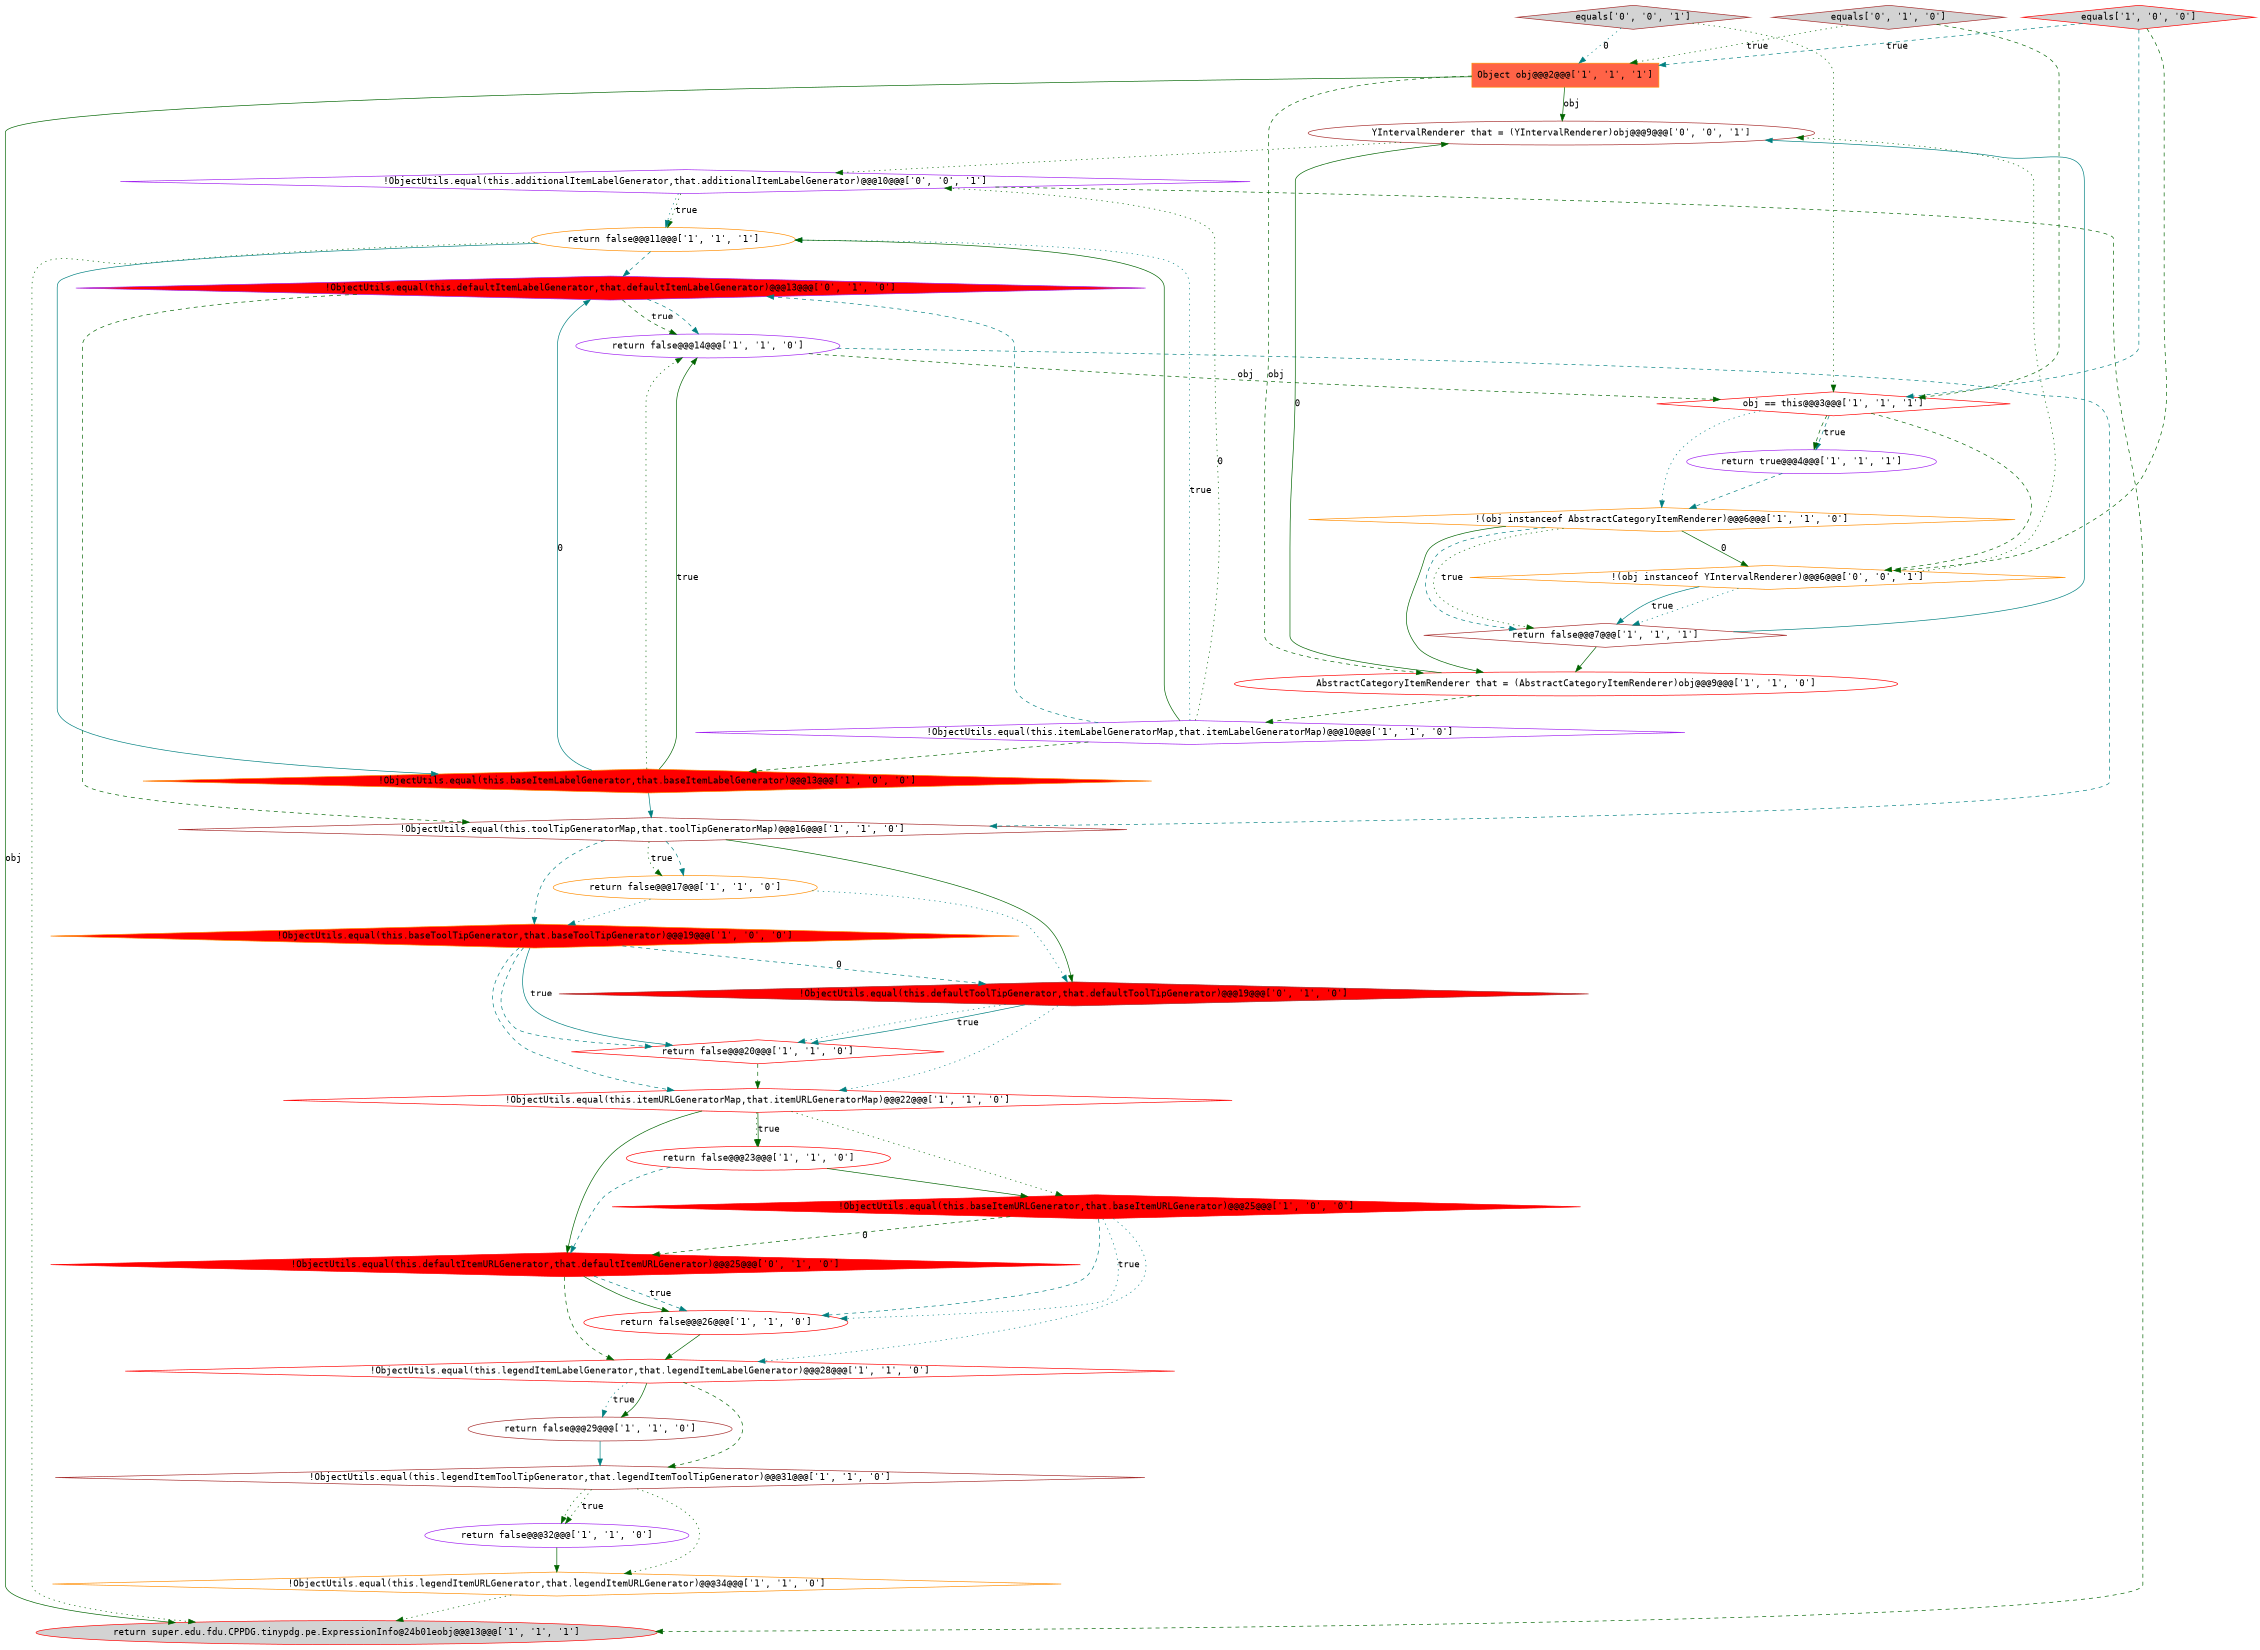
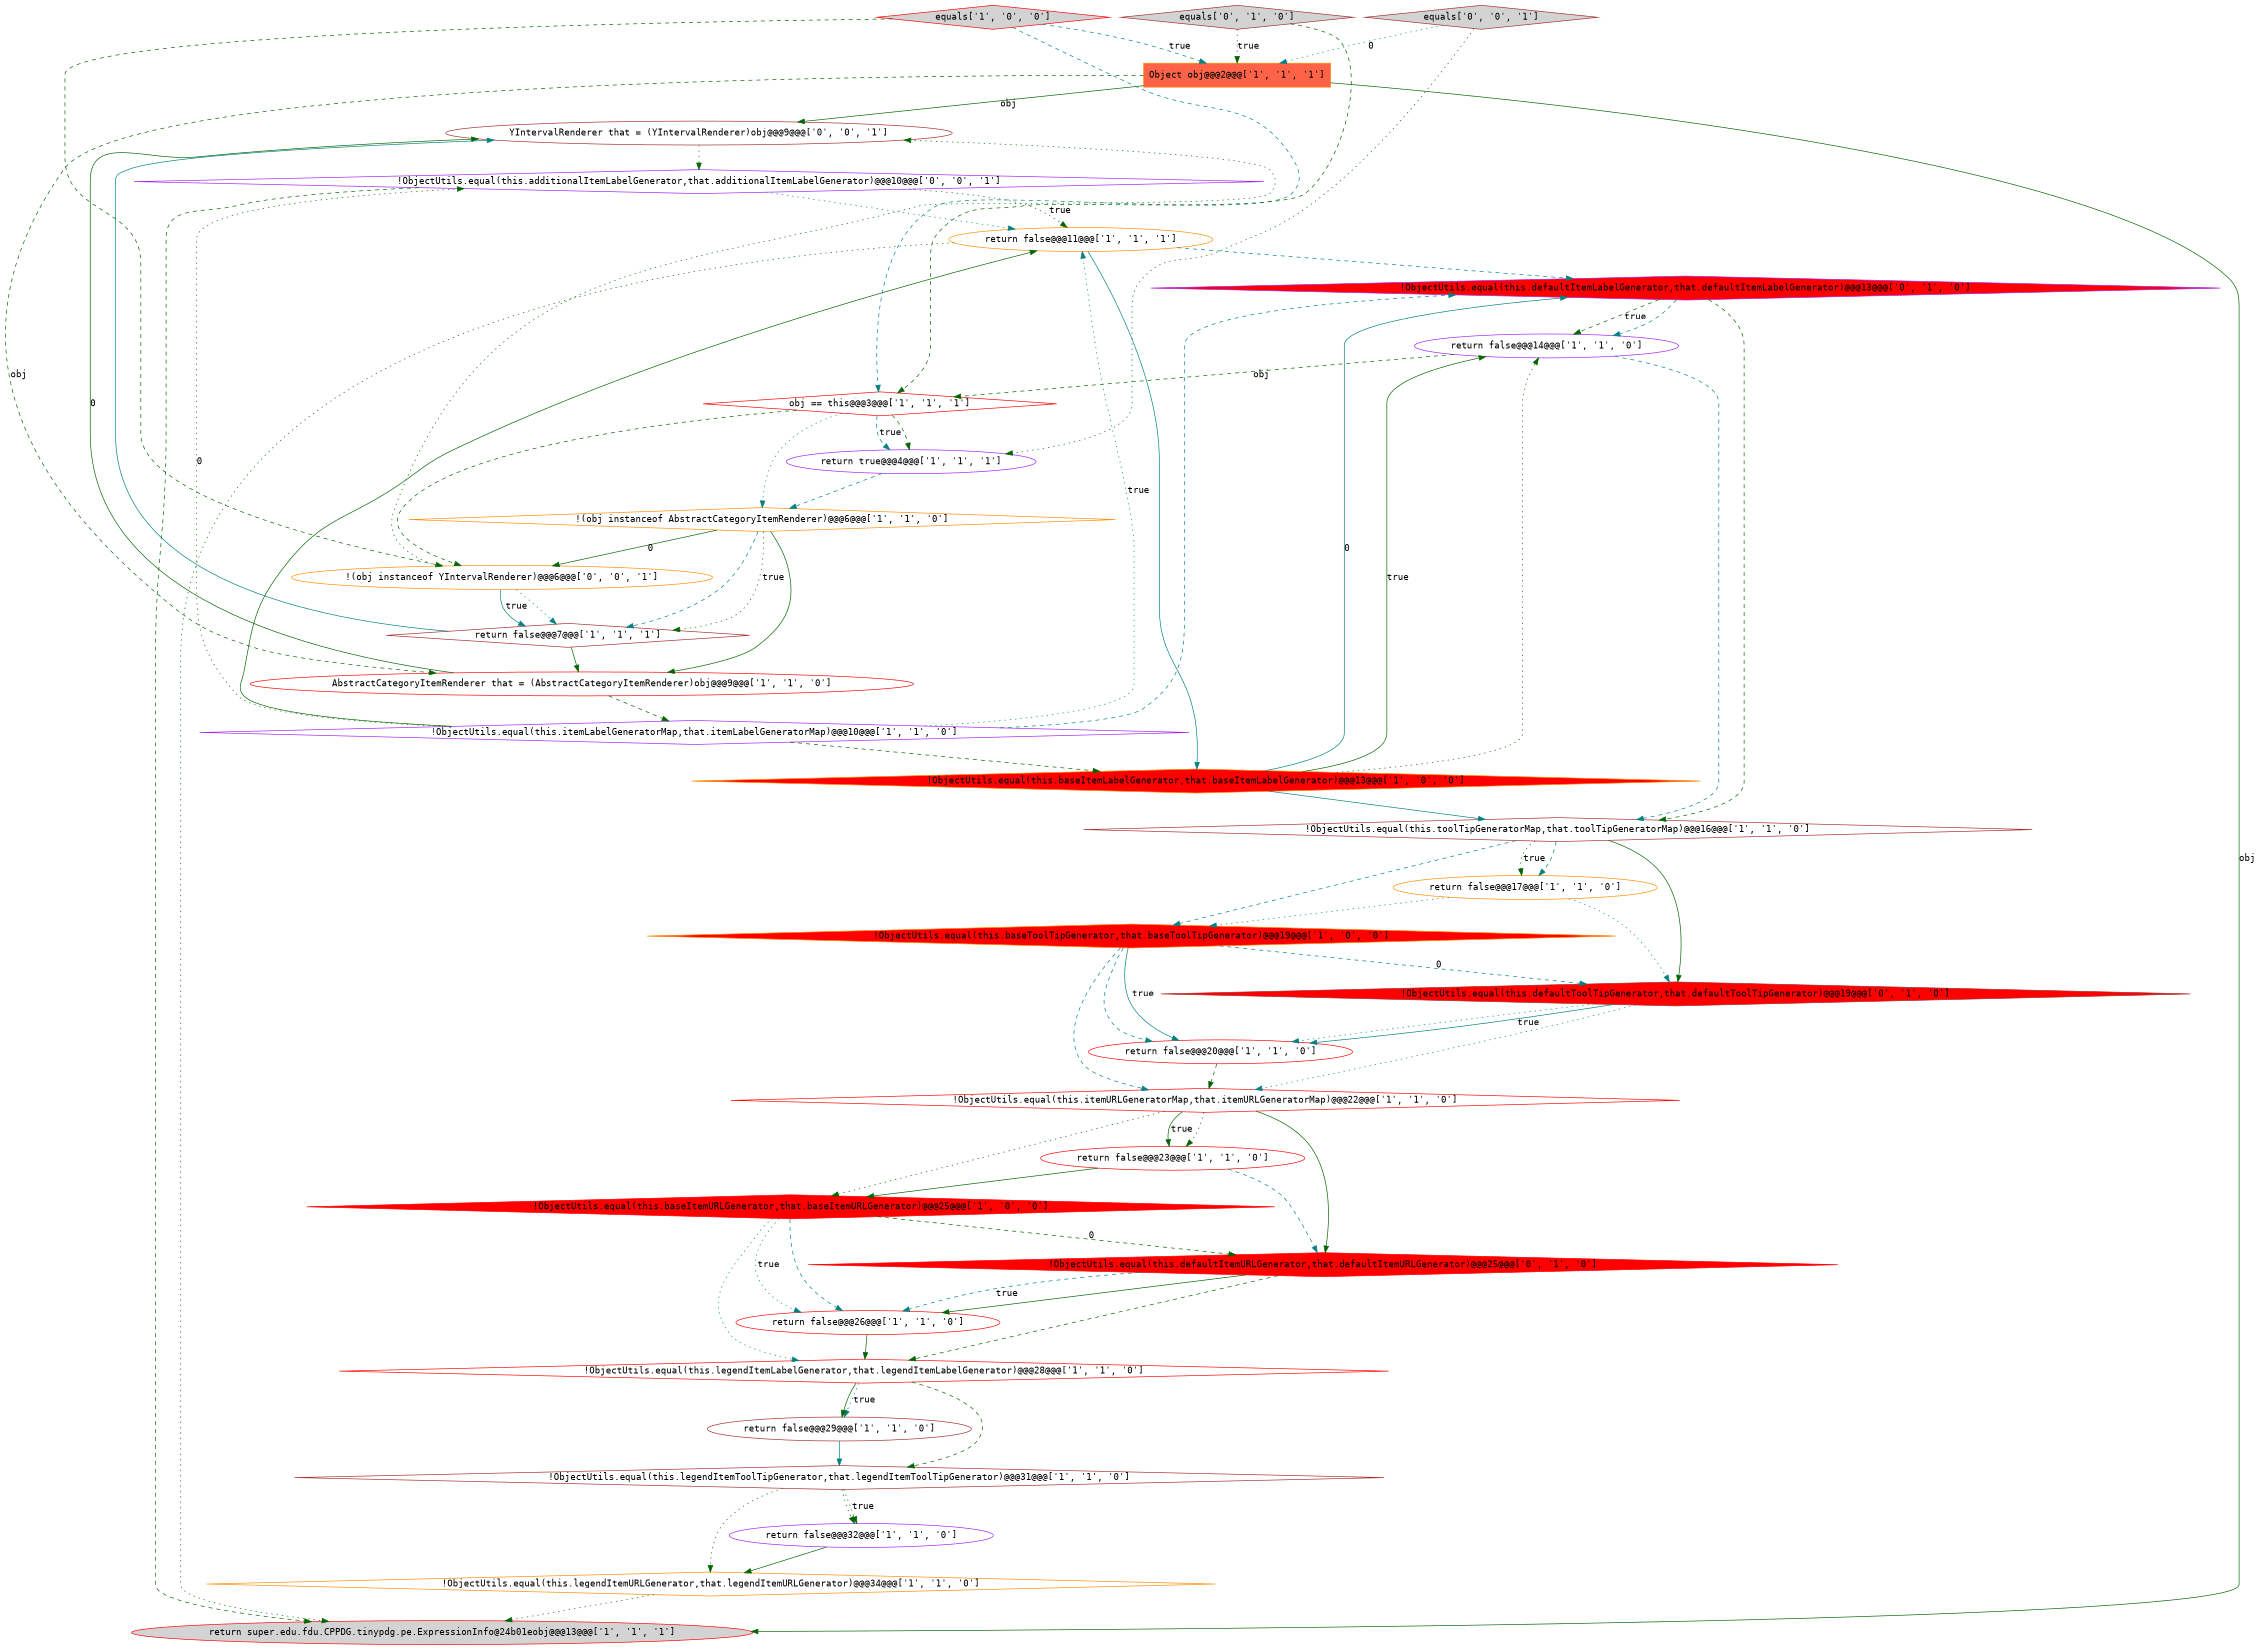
edge "equals['0', '0', '1']" -> "obj == this@@@3@@@['1', '1', '1']": now "equals['0', '0', '1']" -> "return true@@@4@@@['1', '1', '1']"
node "!(obj instanceof YIntervalRenderer)@@@6@@@['0', '0', '1']": shape diamond -> ellipse
node "return false@@@20@@@['1', '1', '0']": shape diamond -> ellipse
